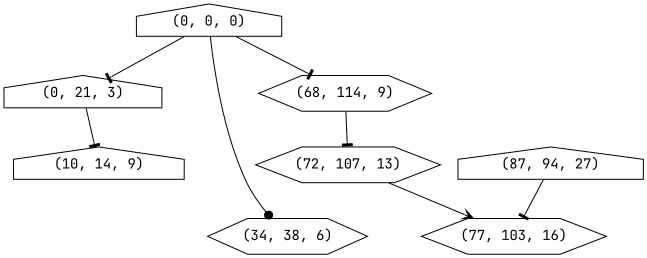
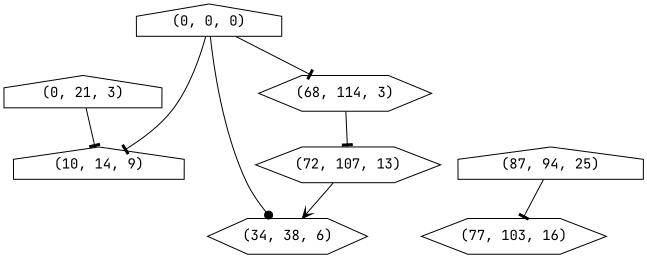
edge "(0, 0, 0)" -> "(0, 21, 3)": now "(0, 0, 0)" -> "(10, 14, 9)"
node "(68, 114, 9)": label "(68, 114, 9)" -> "(68, 114, 3)"
node "(87, 94, 27)": label "(87, 94, 27)" -> "(87, 94, 25)"
edge "(72, 107, 13)" -> "(77, 103, 16)": now "(72, 107, 13)" -> "(34, 38, 6)"
